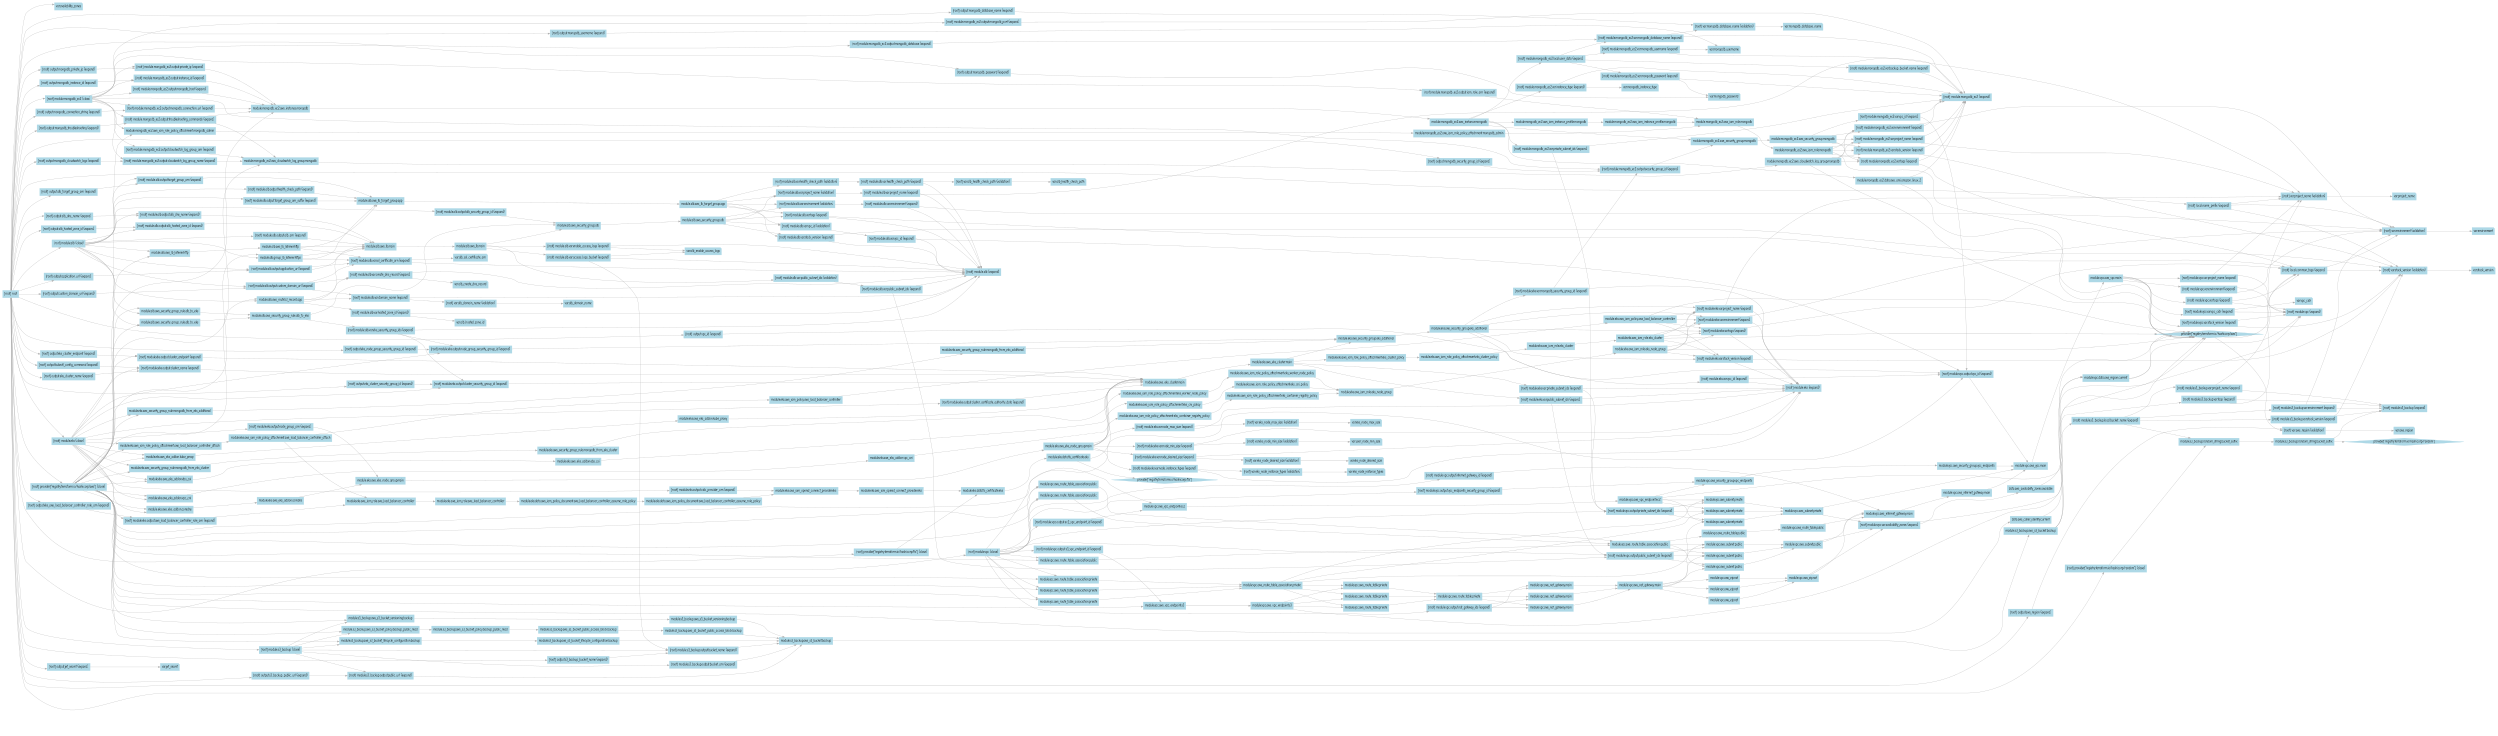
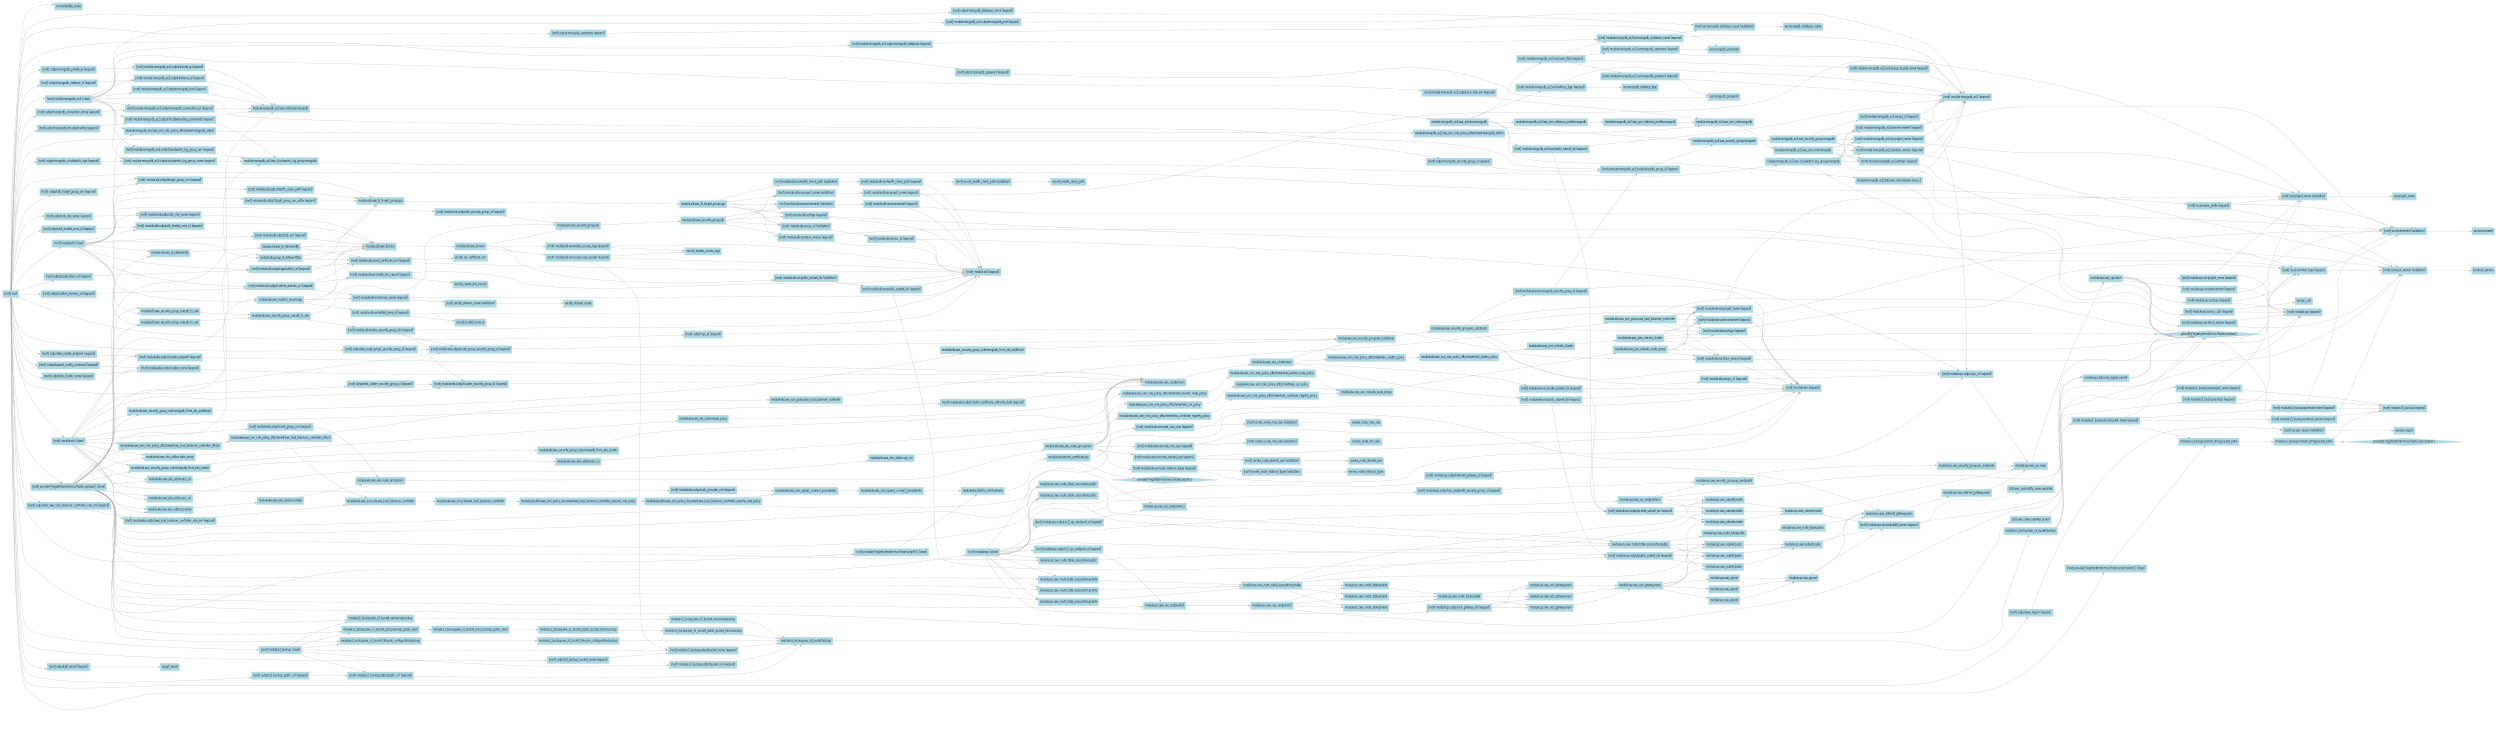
node "var.user_node_min_size": label "var.user_node_min_size" -> "var.eks_node_min_size"
